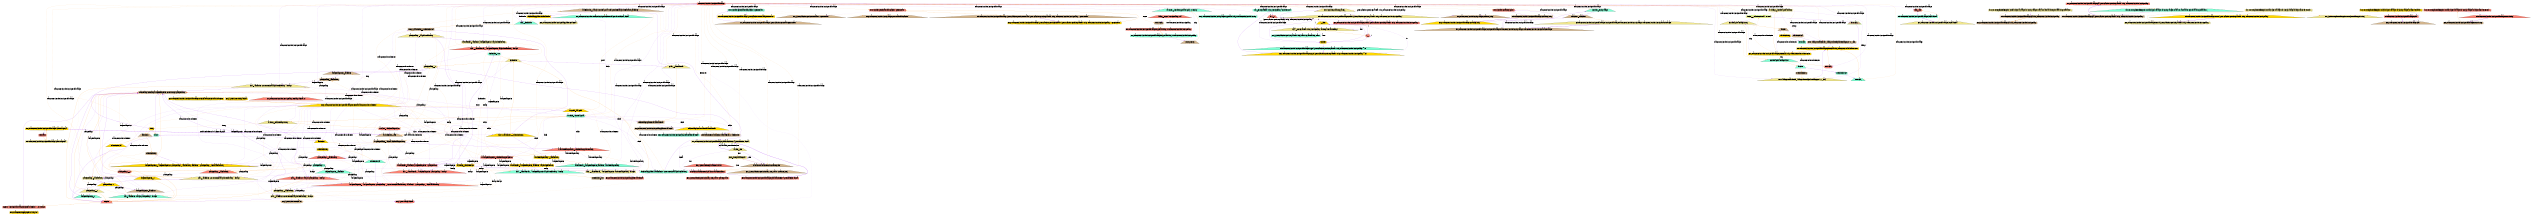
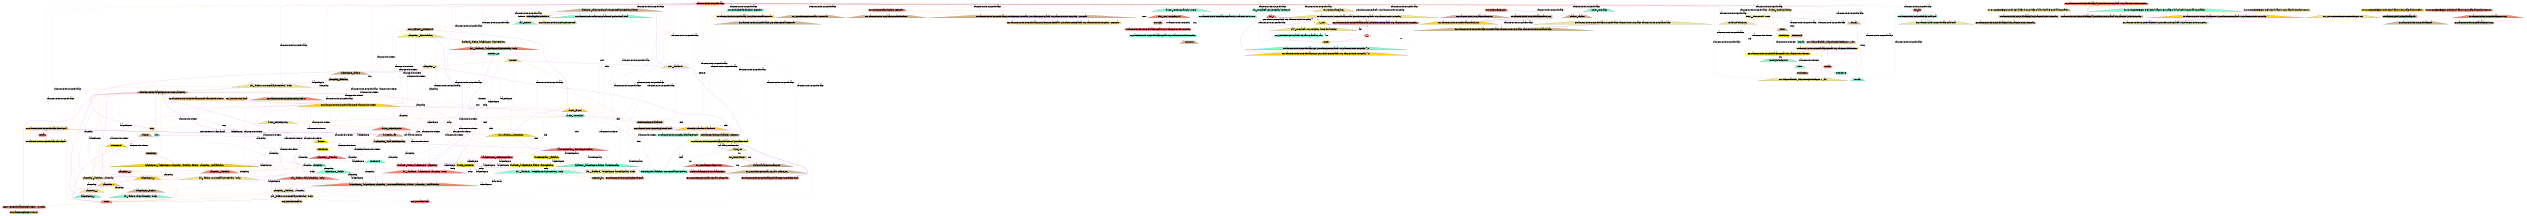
node "var isShort = vehicle.Holdings.IsShort": shape cylinder -> trapezium
